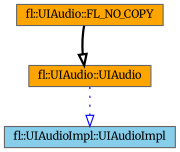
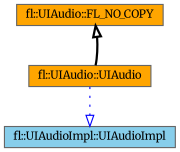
edge "fl::UIAudio::FL_NO_COPY" -> "fl::UIAudio::UIAudio": reversed
